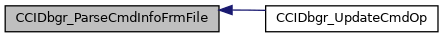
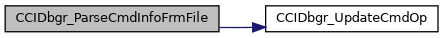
edge "CCIDbgr_UpdateCmdOp" -> "CCIDbgr_ParseCmdInfoFrmFile": reversed
